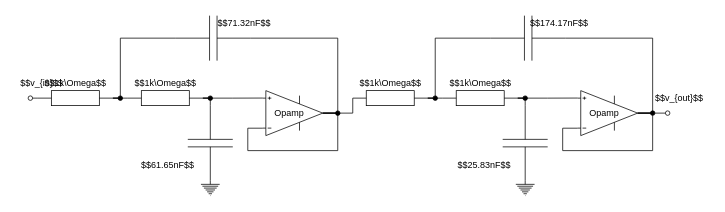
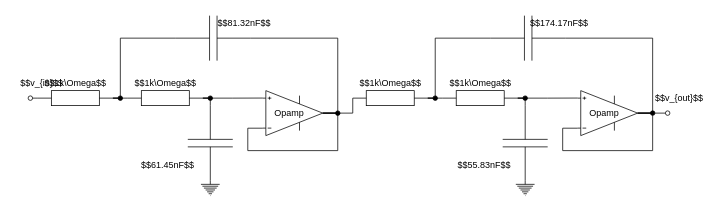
node "$$71.32nF$$": label "$$71.32nF$$" -> "$$81.32nF$$"
node "$$61.65nF$$": label "$$61.65nF$$" -> "$$61.45nF$$"
node "$$25.83nF$$": label "$$25.83nF$$" -> "$$55.83nF$$"
